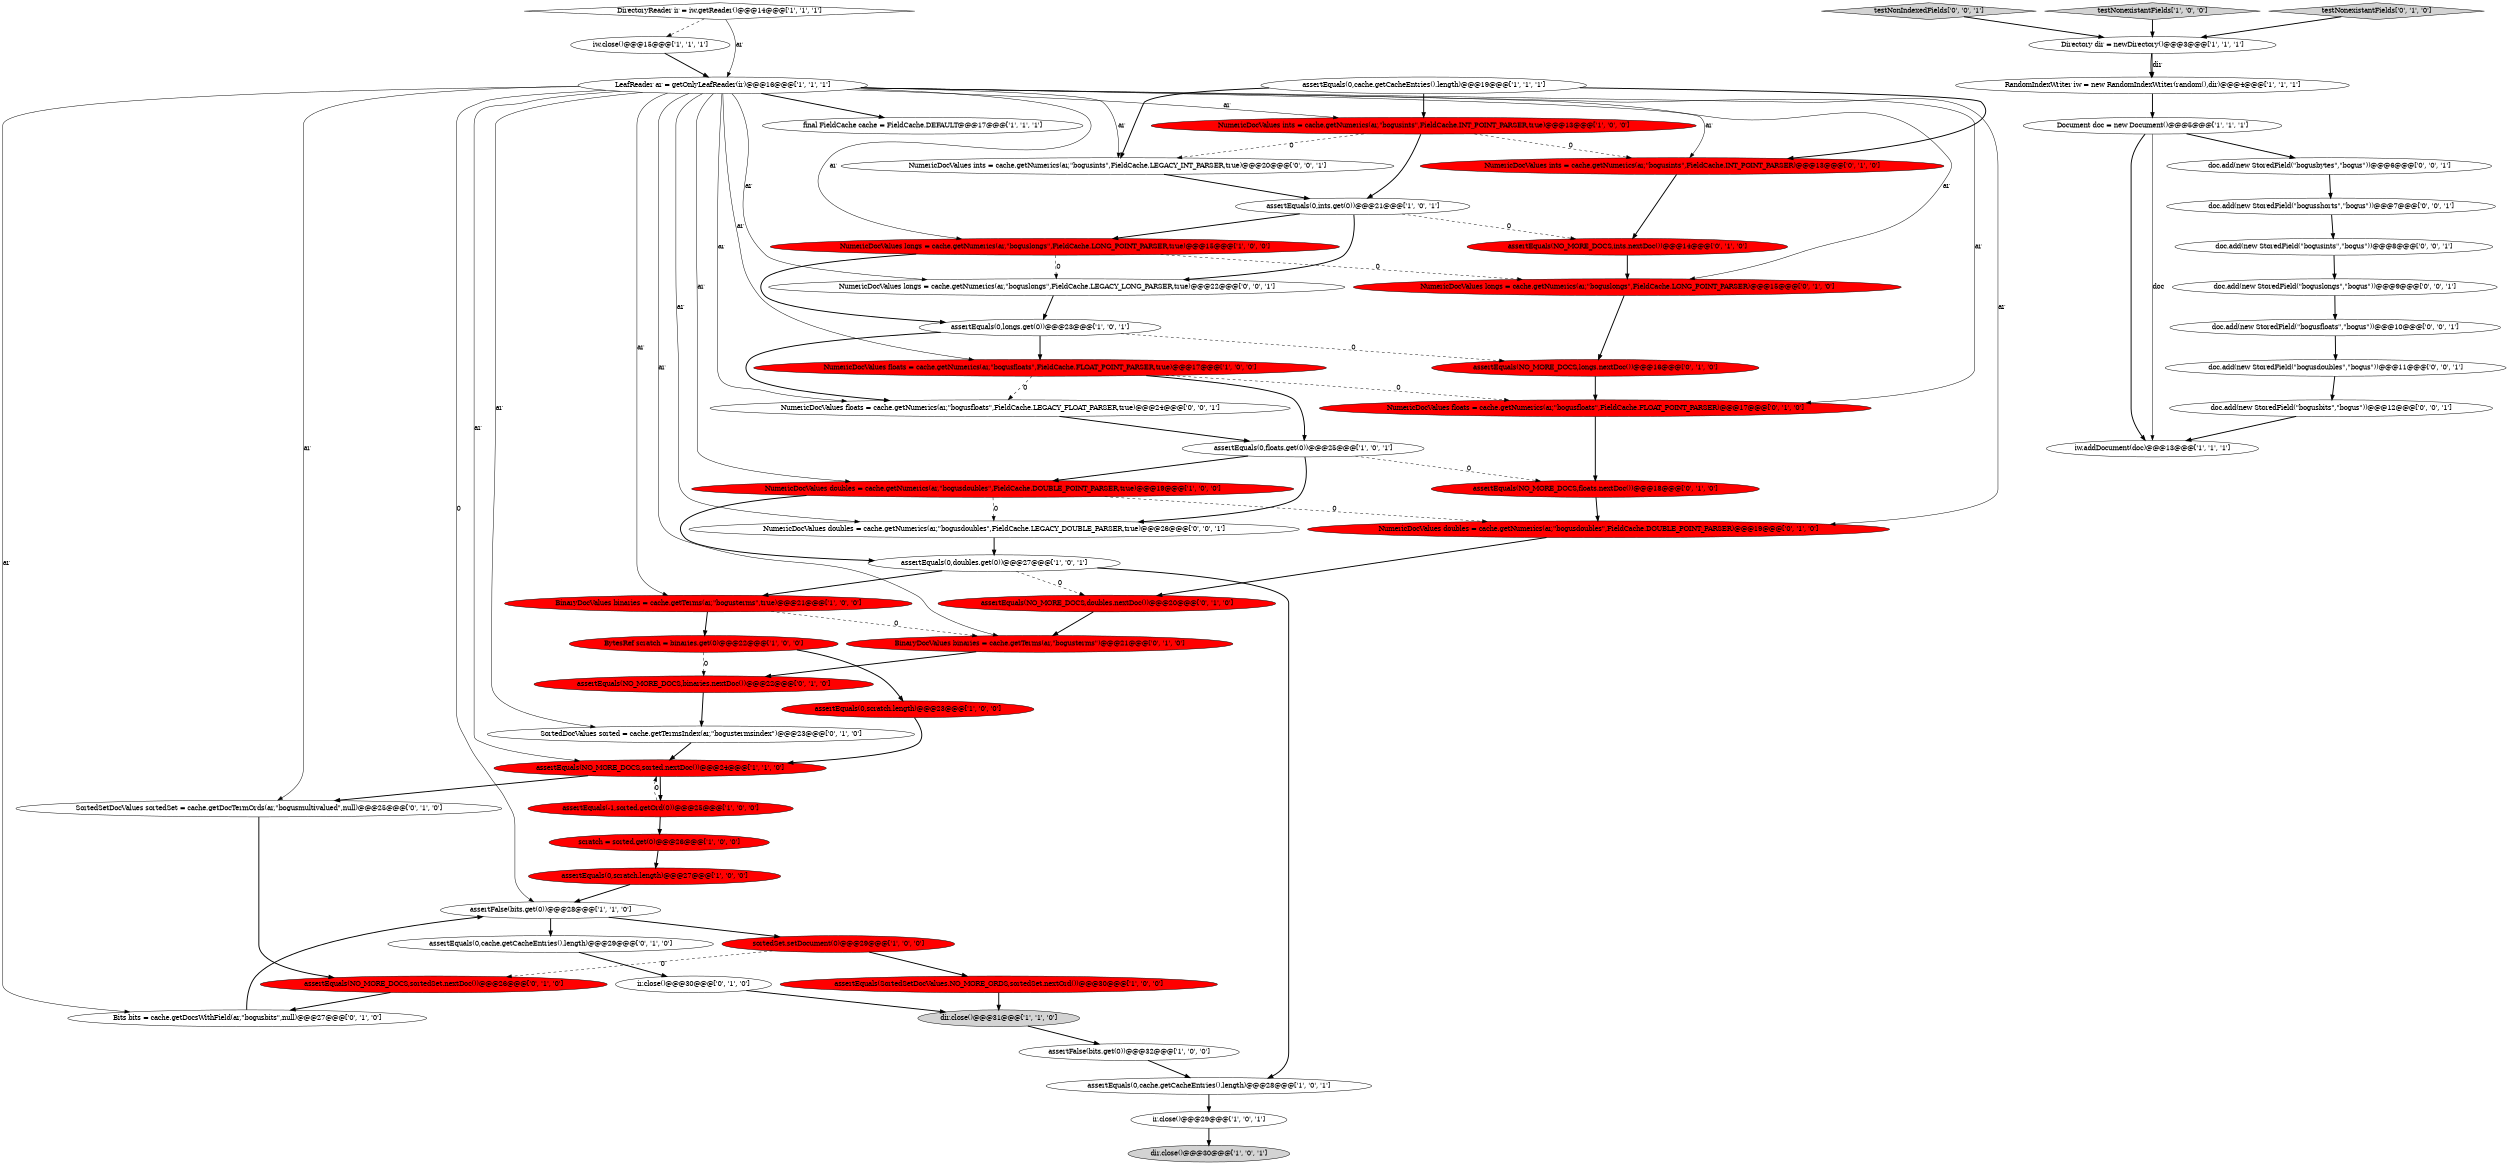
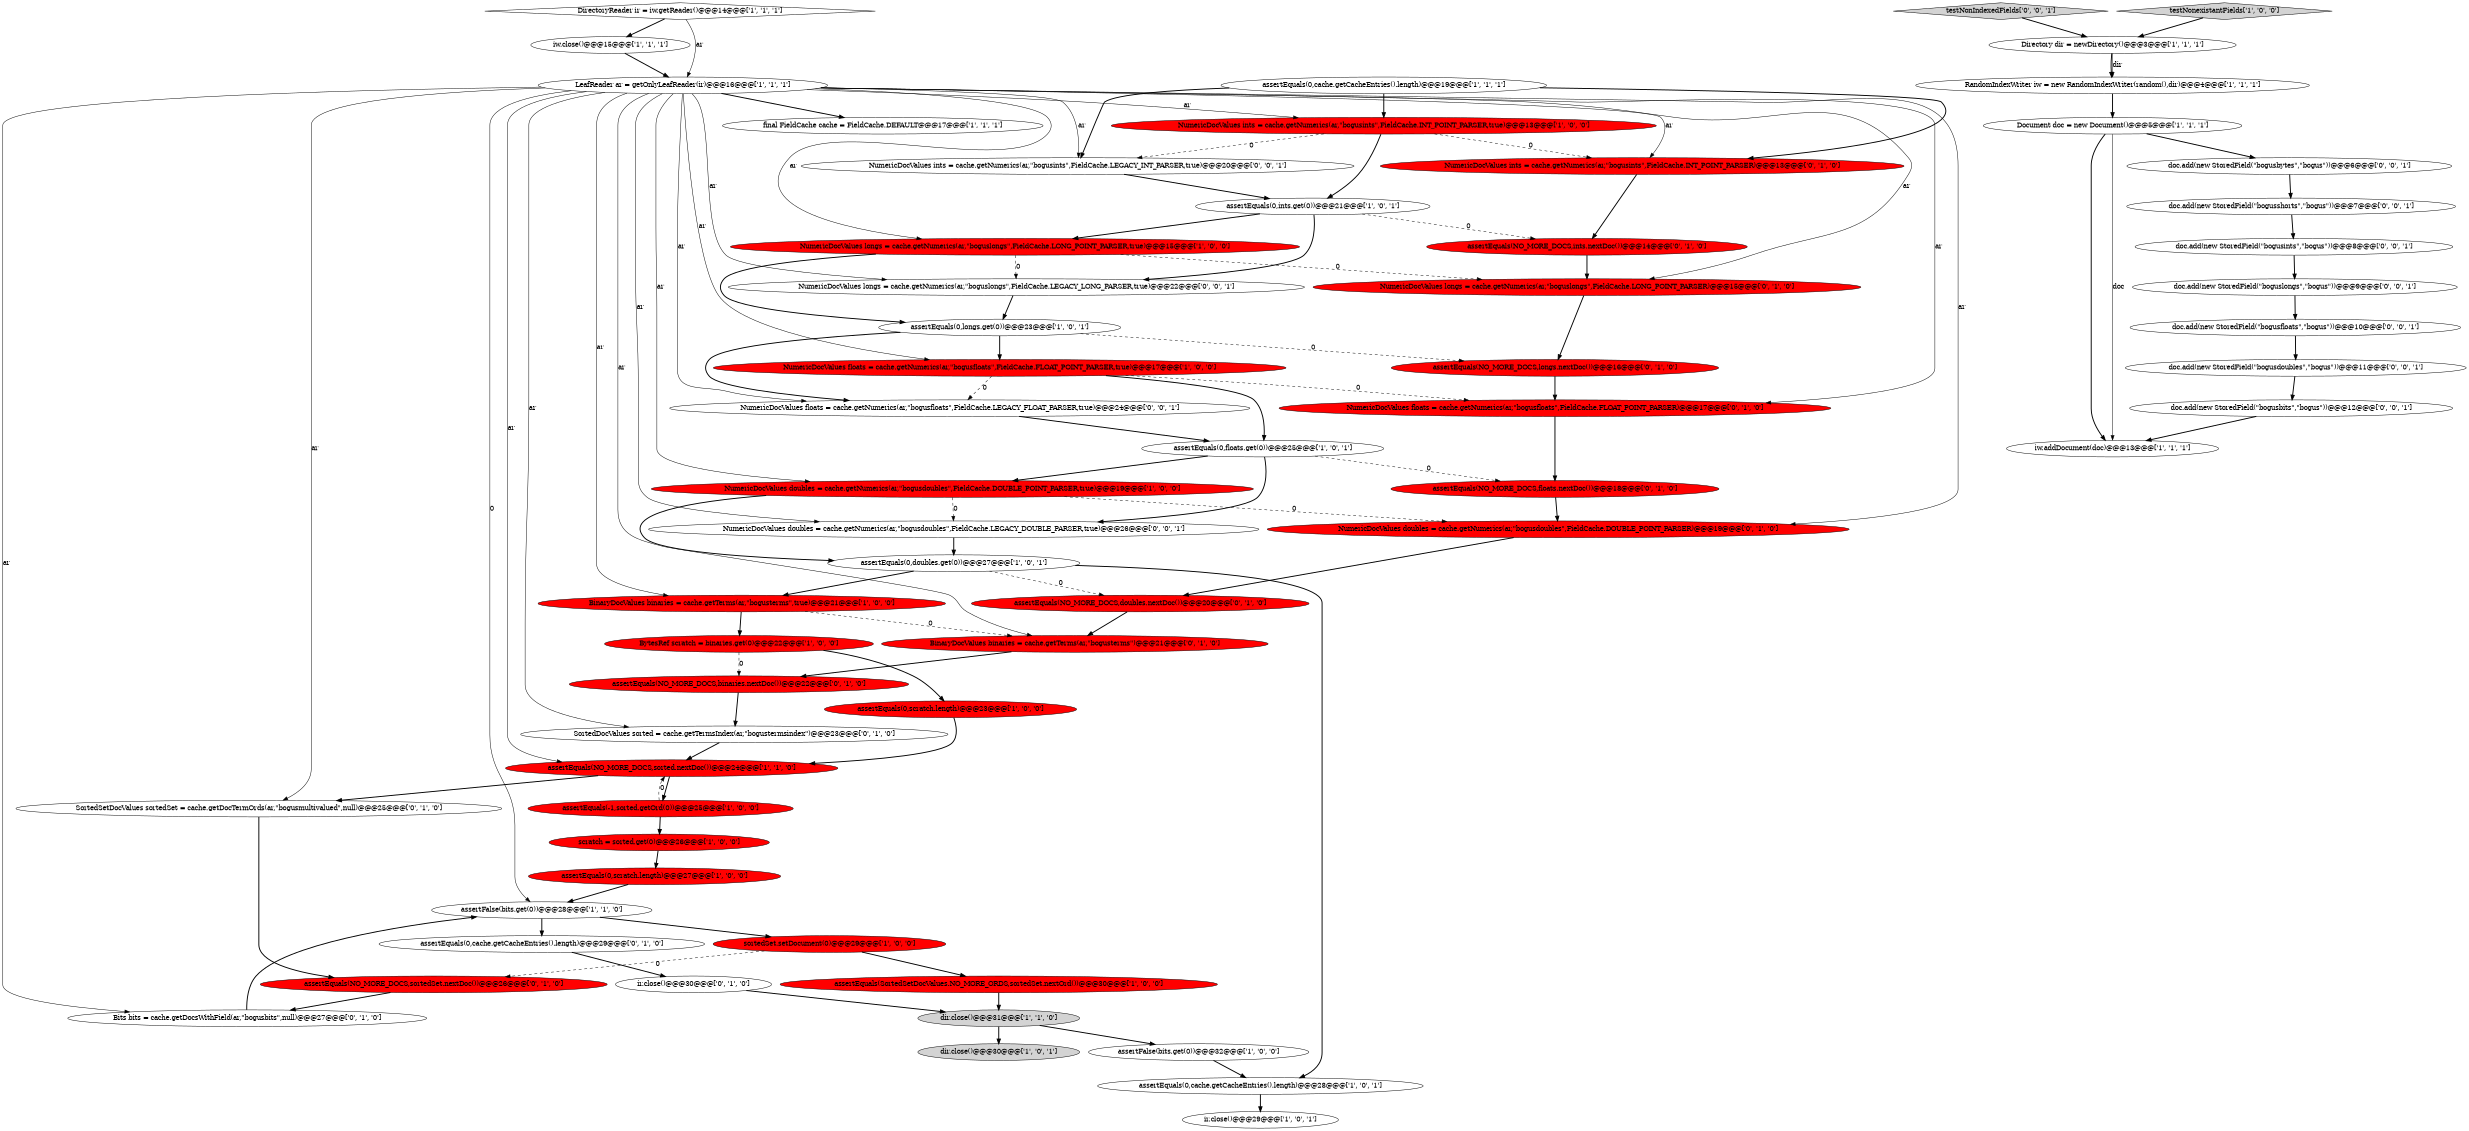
node "testNonexistantFields['0', '1', '0']": removed
edge "DirectoryReader ir = iw.getReader()@@@14@@@['1', '1', '1']" -> "iw.close()@@@15@@@['1', '1', '1']": style dashed -> bold
edge "ir.close()@@@29@@@['1', '0', '1']" -> "dir.close()@@@30@@@['1', '0', '1']": now "dir.close()@@@31@@@['1', '1', '0']" -> "dir.close()@@@30@@@['1', '0', '1']"
